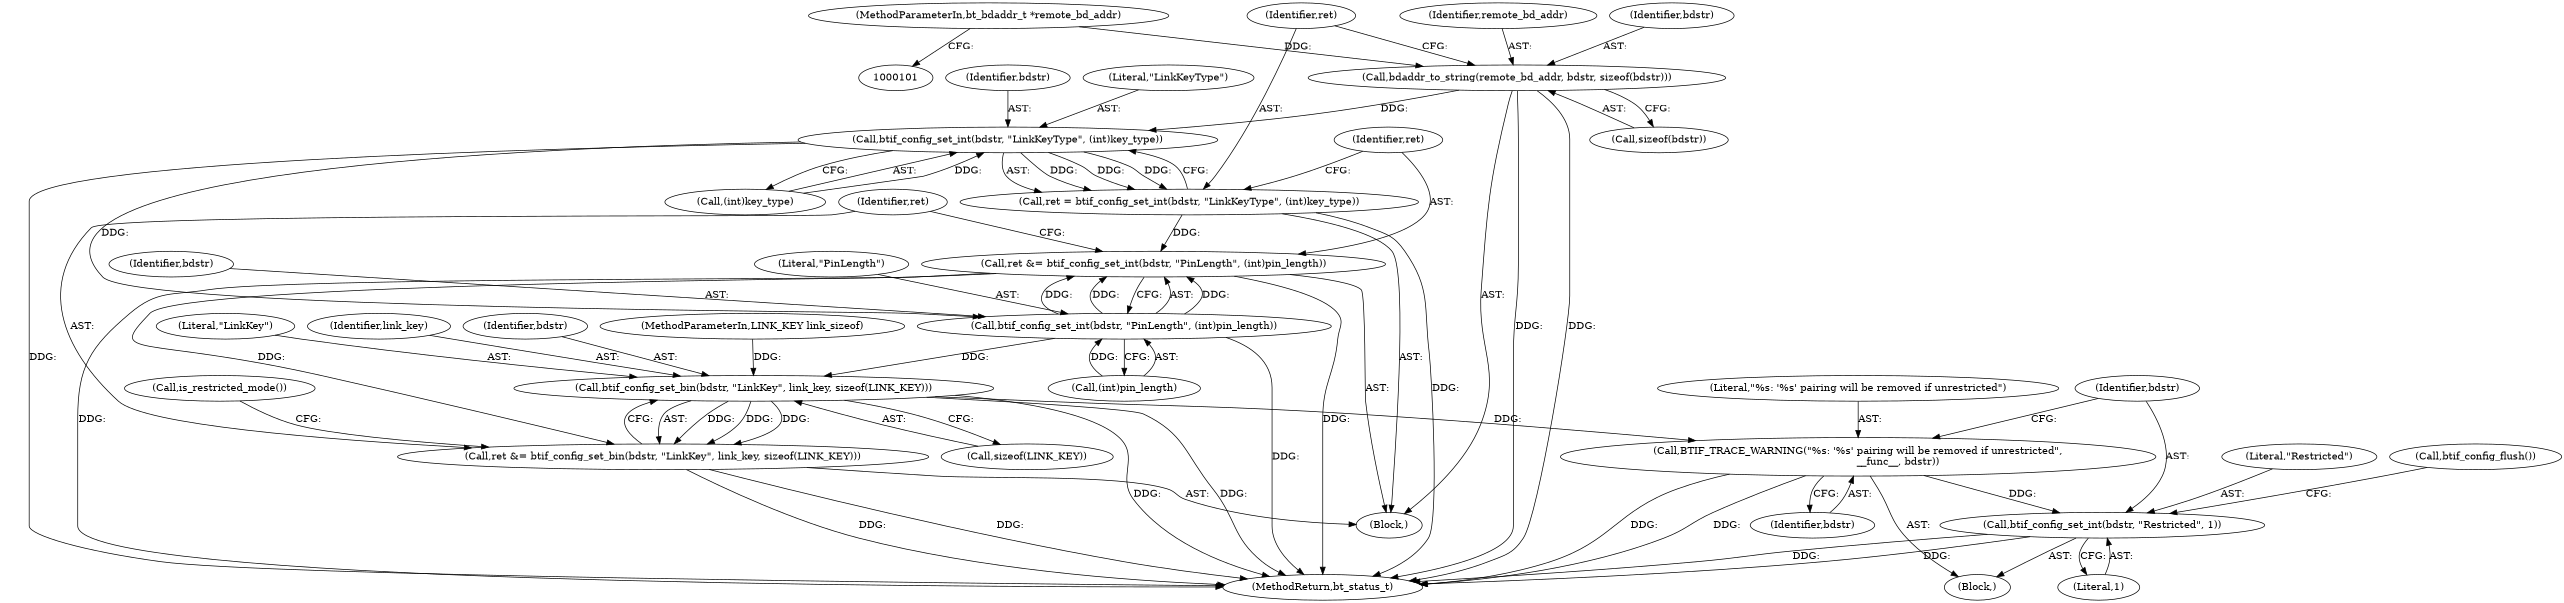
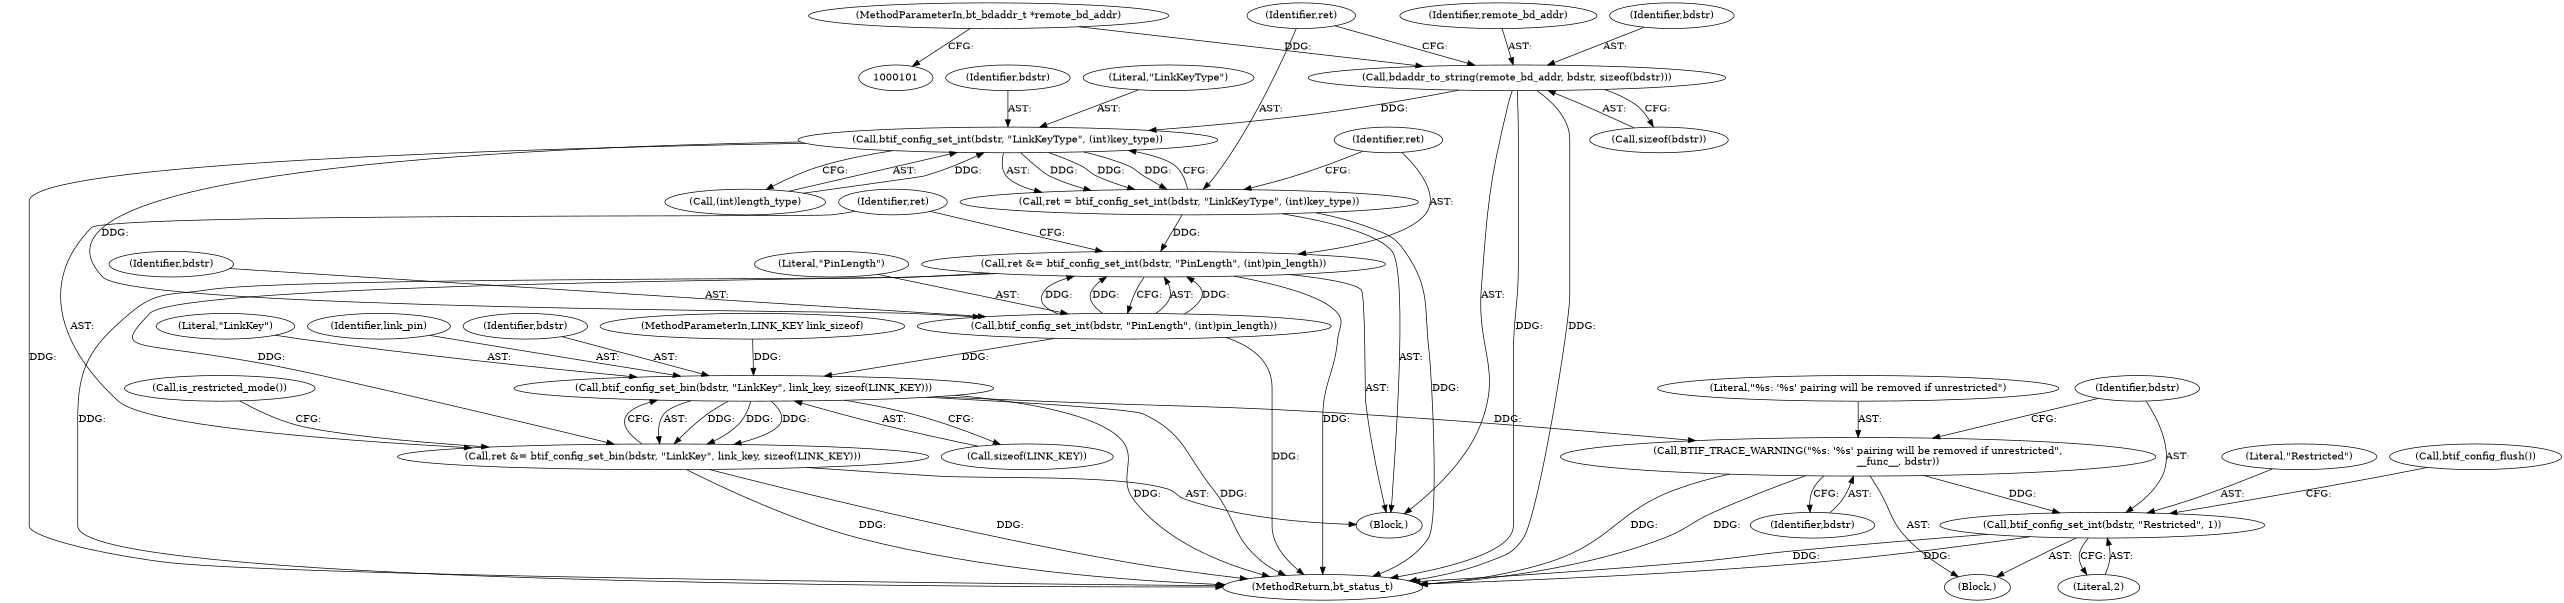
node "(Call,(int)key_type)": label "(Call,(int)key_type)" -> "(Call,(int)length_type)"
node "(Identifier,link_key)": label "(Identifier,link_key)" -> "(Identifier,link_pin)"
node "(Call,(int)pin_length)": removed
node "(Literal,1)": label "(Literal,1)" -> "(Literal,2)"
